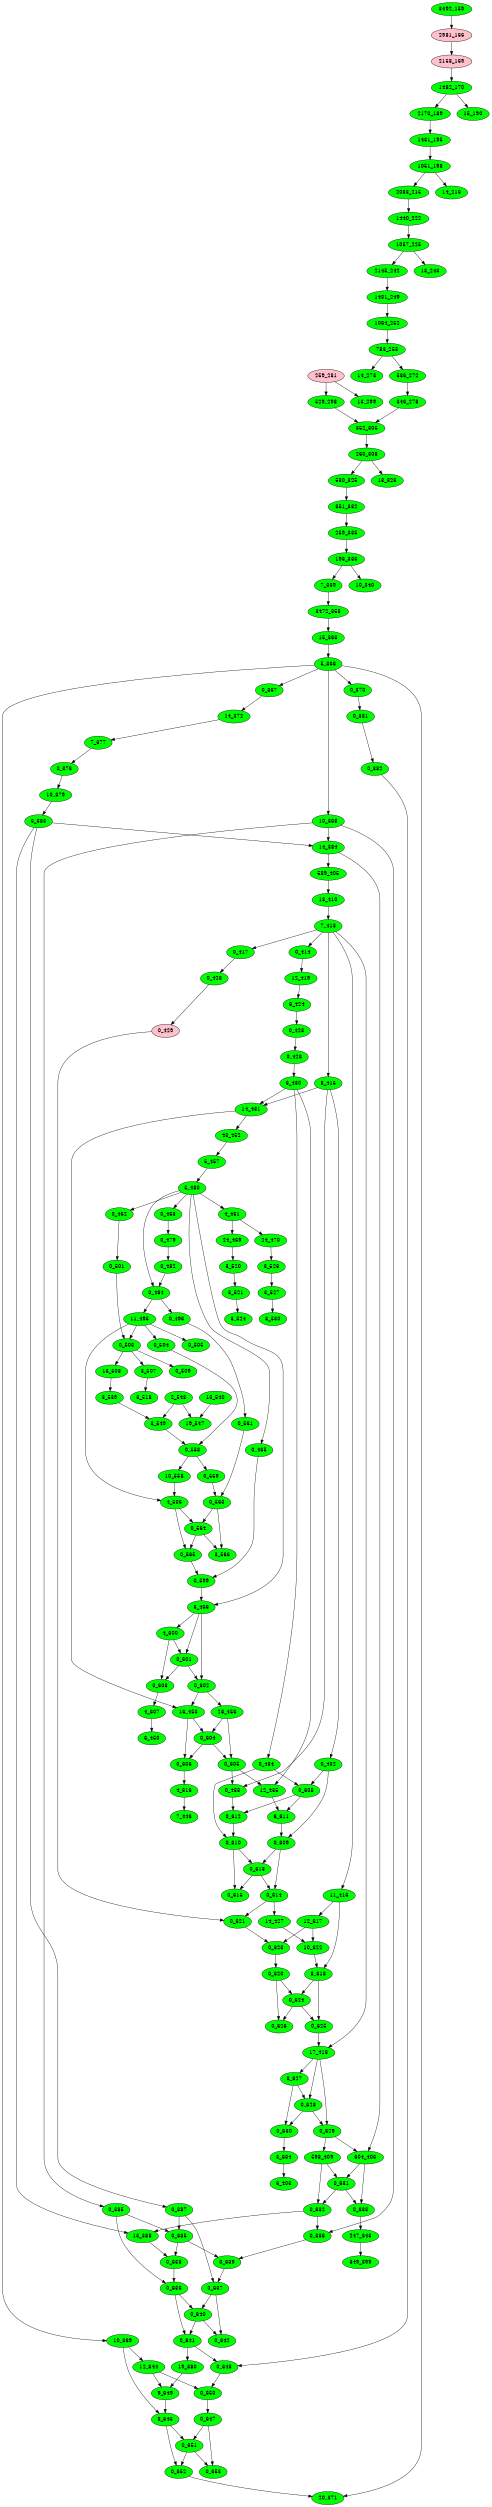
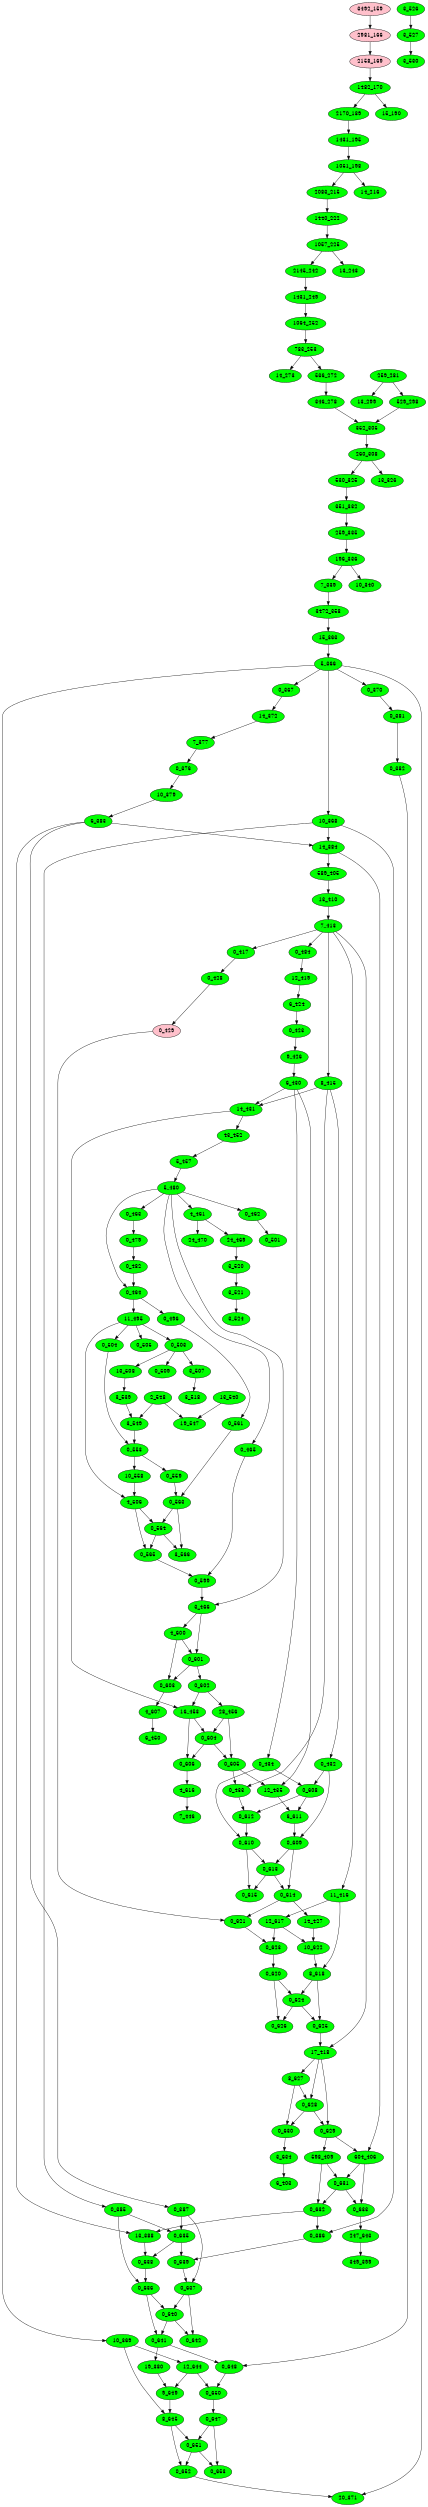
node "3492_159": fillcolor green -> pink
node "259_281": fillcolor pink -> green
node "0_414": label "0_414" -> "0_484"
edge "24_470" -> "3_526": removed
edge "0_501" -> "0_503": removed
edge "3_466" -> "0_602": removed
